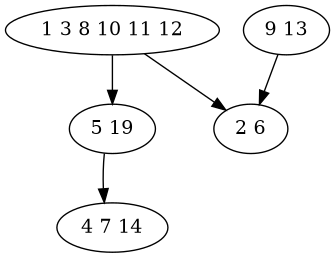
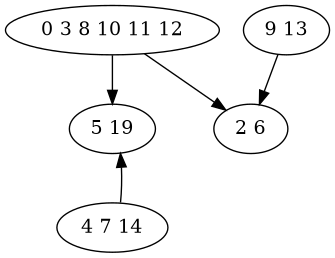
node "1 3 8 10 11 12": label "1 3 8 10 11 12" -> "0 3 8 10 11 12"
edge "5 19" -> "4 7 14": reversed
